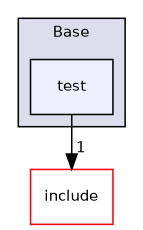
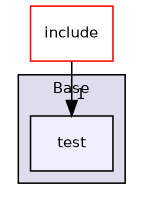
edge "test" -> "include": reversed
